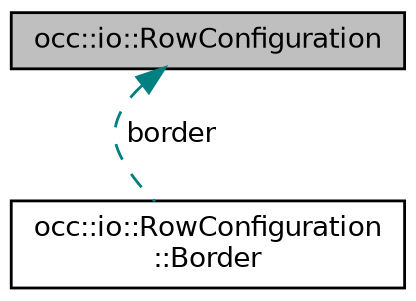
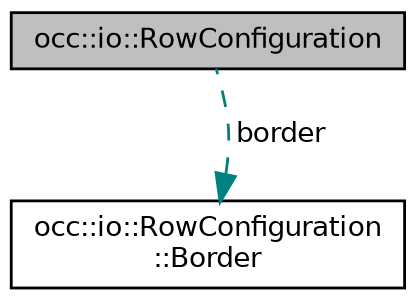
edge "occ::io::RowConfiguration ::Border" -> "occ::io::RowConfiguration": reversed
